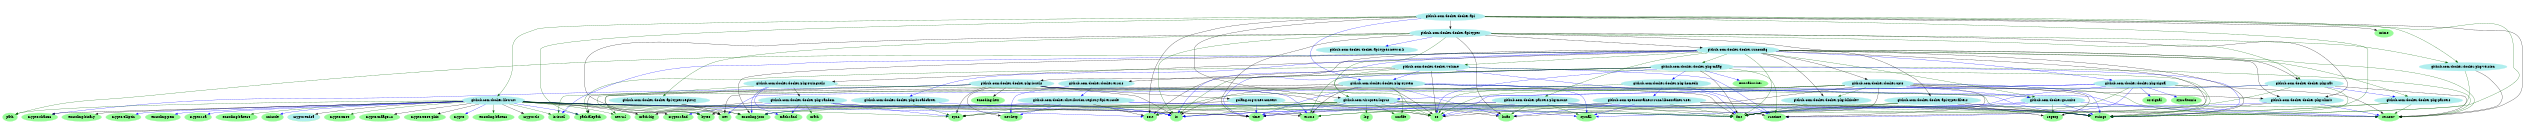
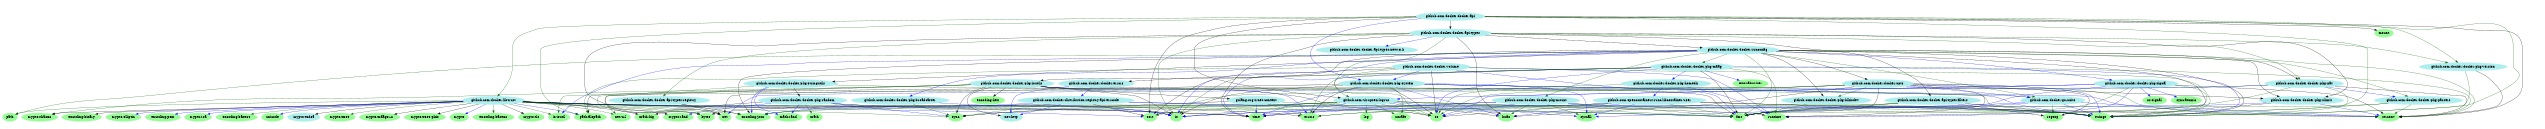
node "mime": label "mime" -> "mount"
edge "github.com/docker/docker/runconfig" -> "github.com/docker/docker/volume": removed
edge "github.com/docker/docker/pkg/ioutils" -> "crypto/sha256": color blue -> darkgreen
node "github.com/docker/parsers/pkg/mount": label "github.com/docker/parsers/pkg/mount" -> "github.com/docker/docker/pkg/mount"
node "net/http": fillcolor palegreen -> paleturquoise
